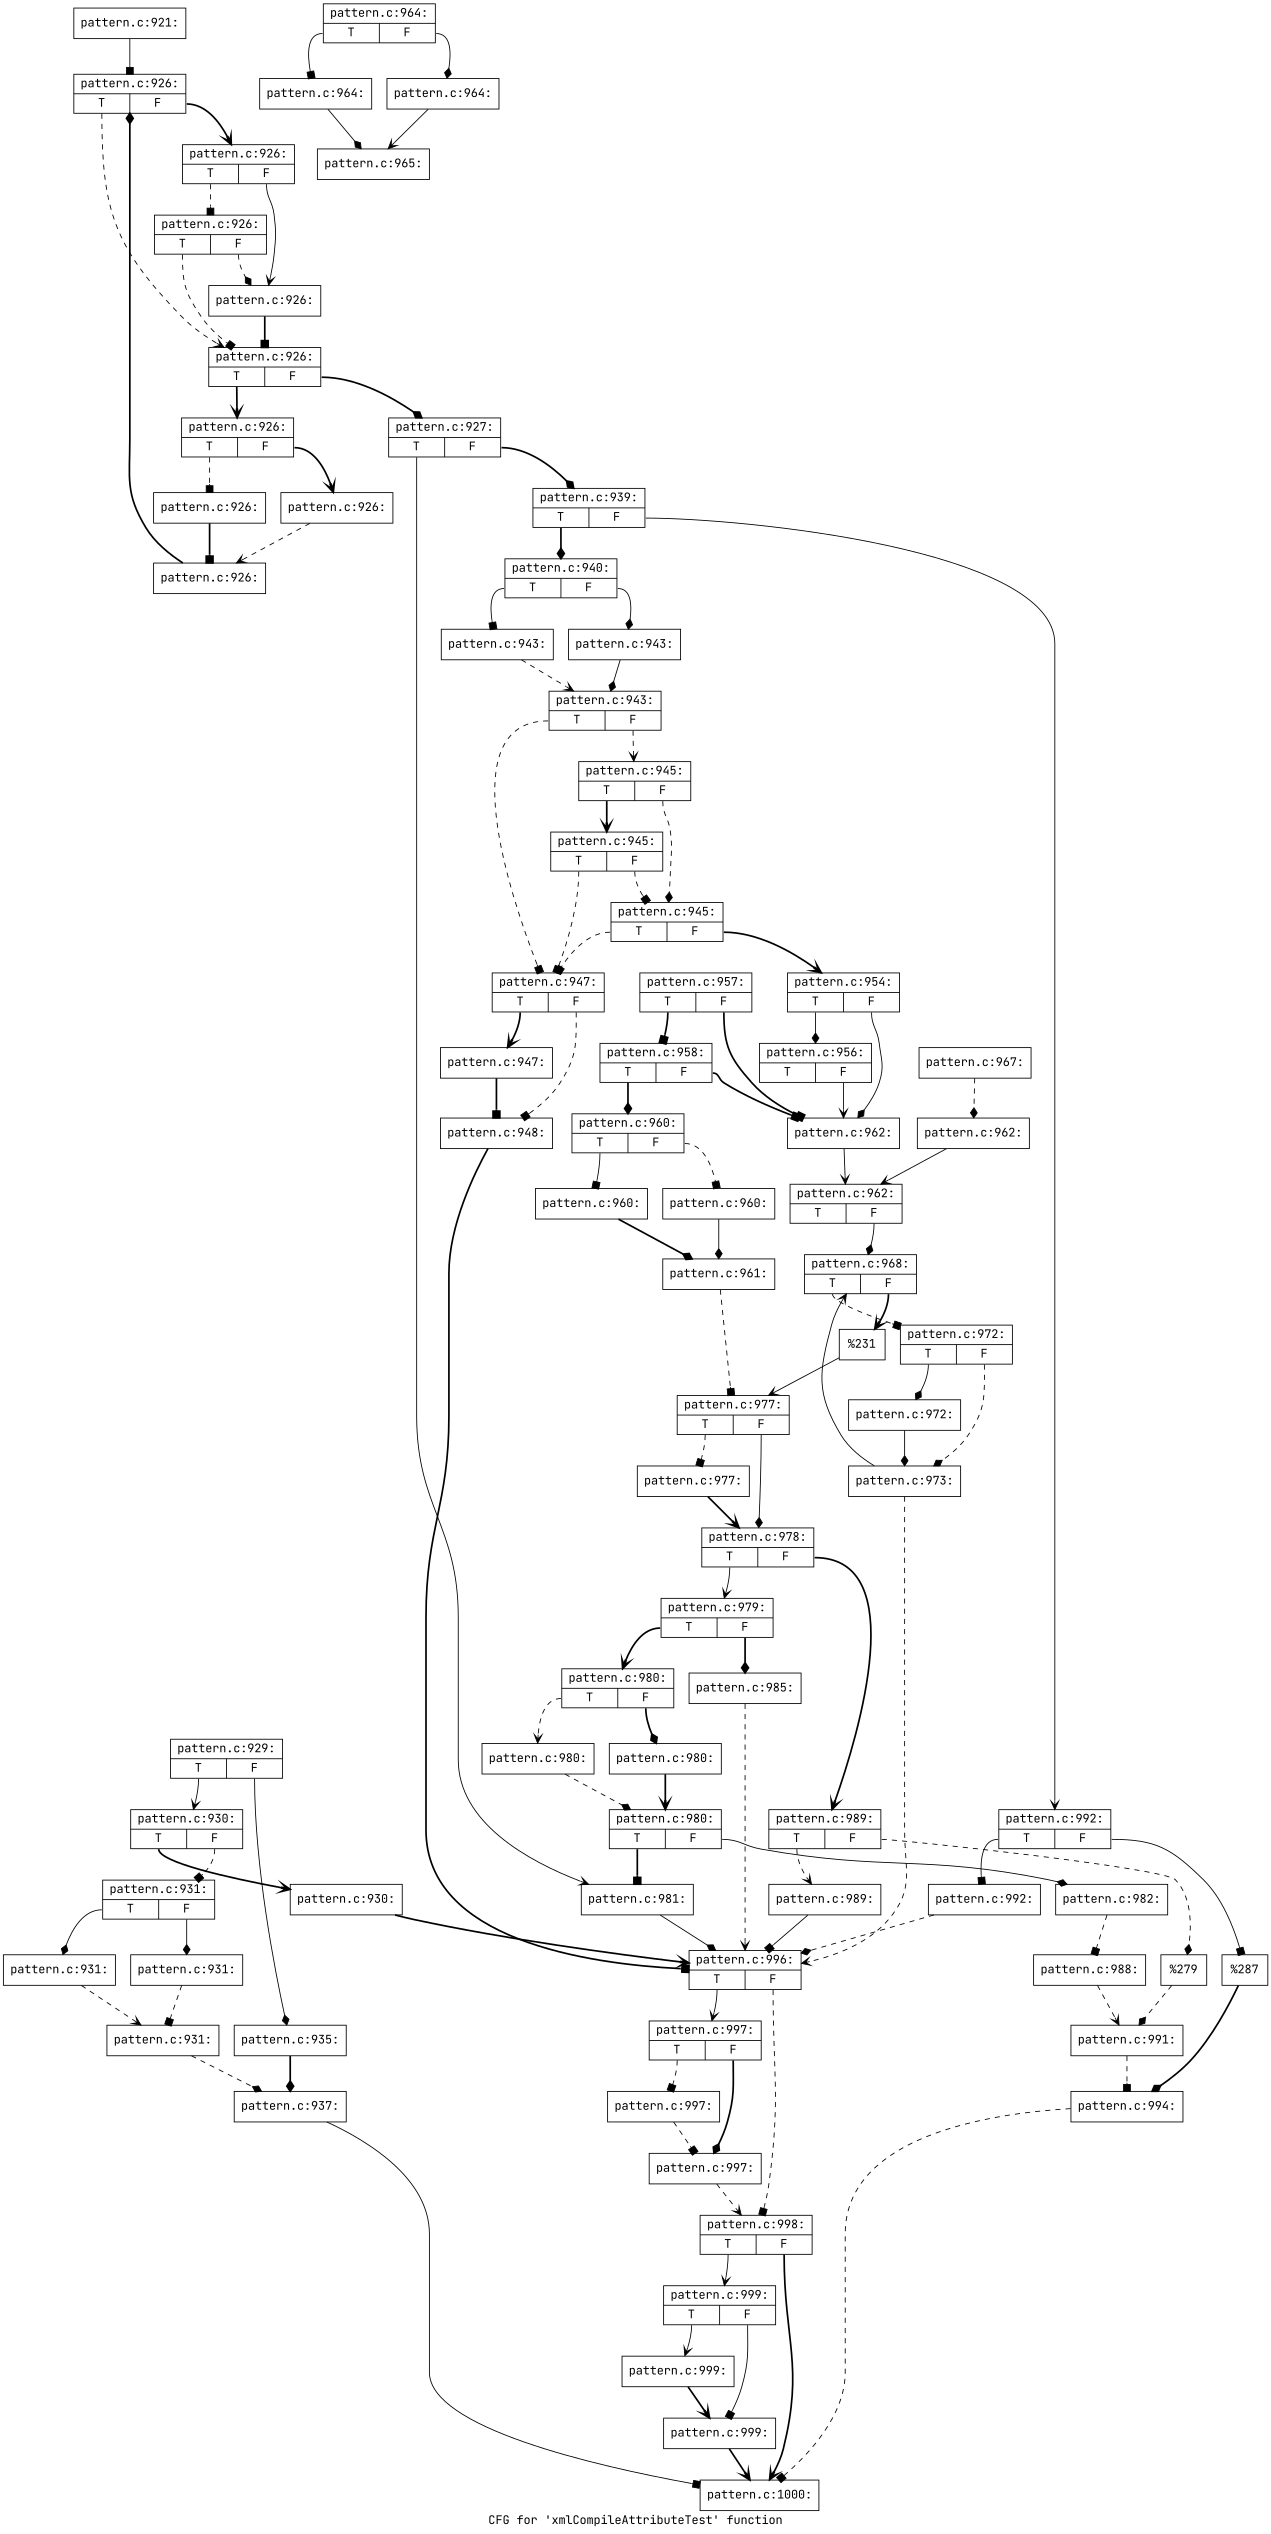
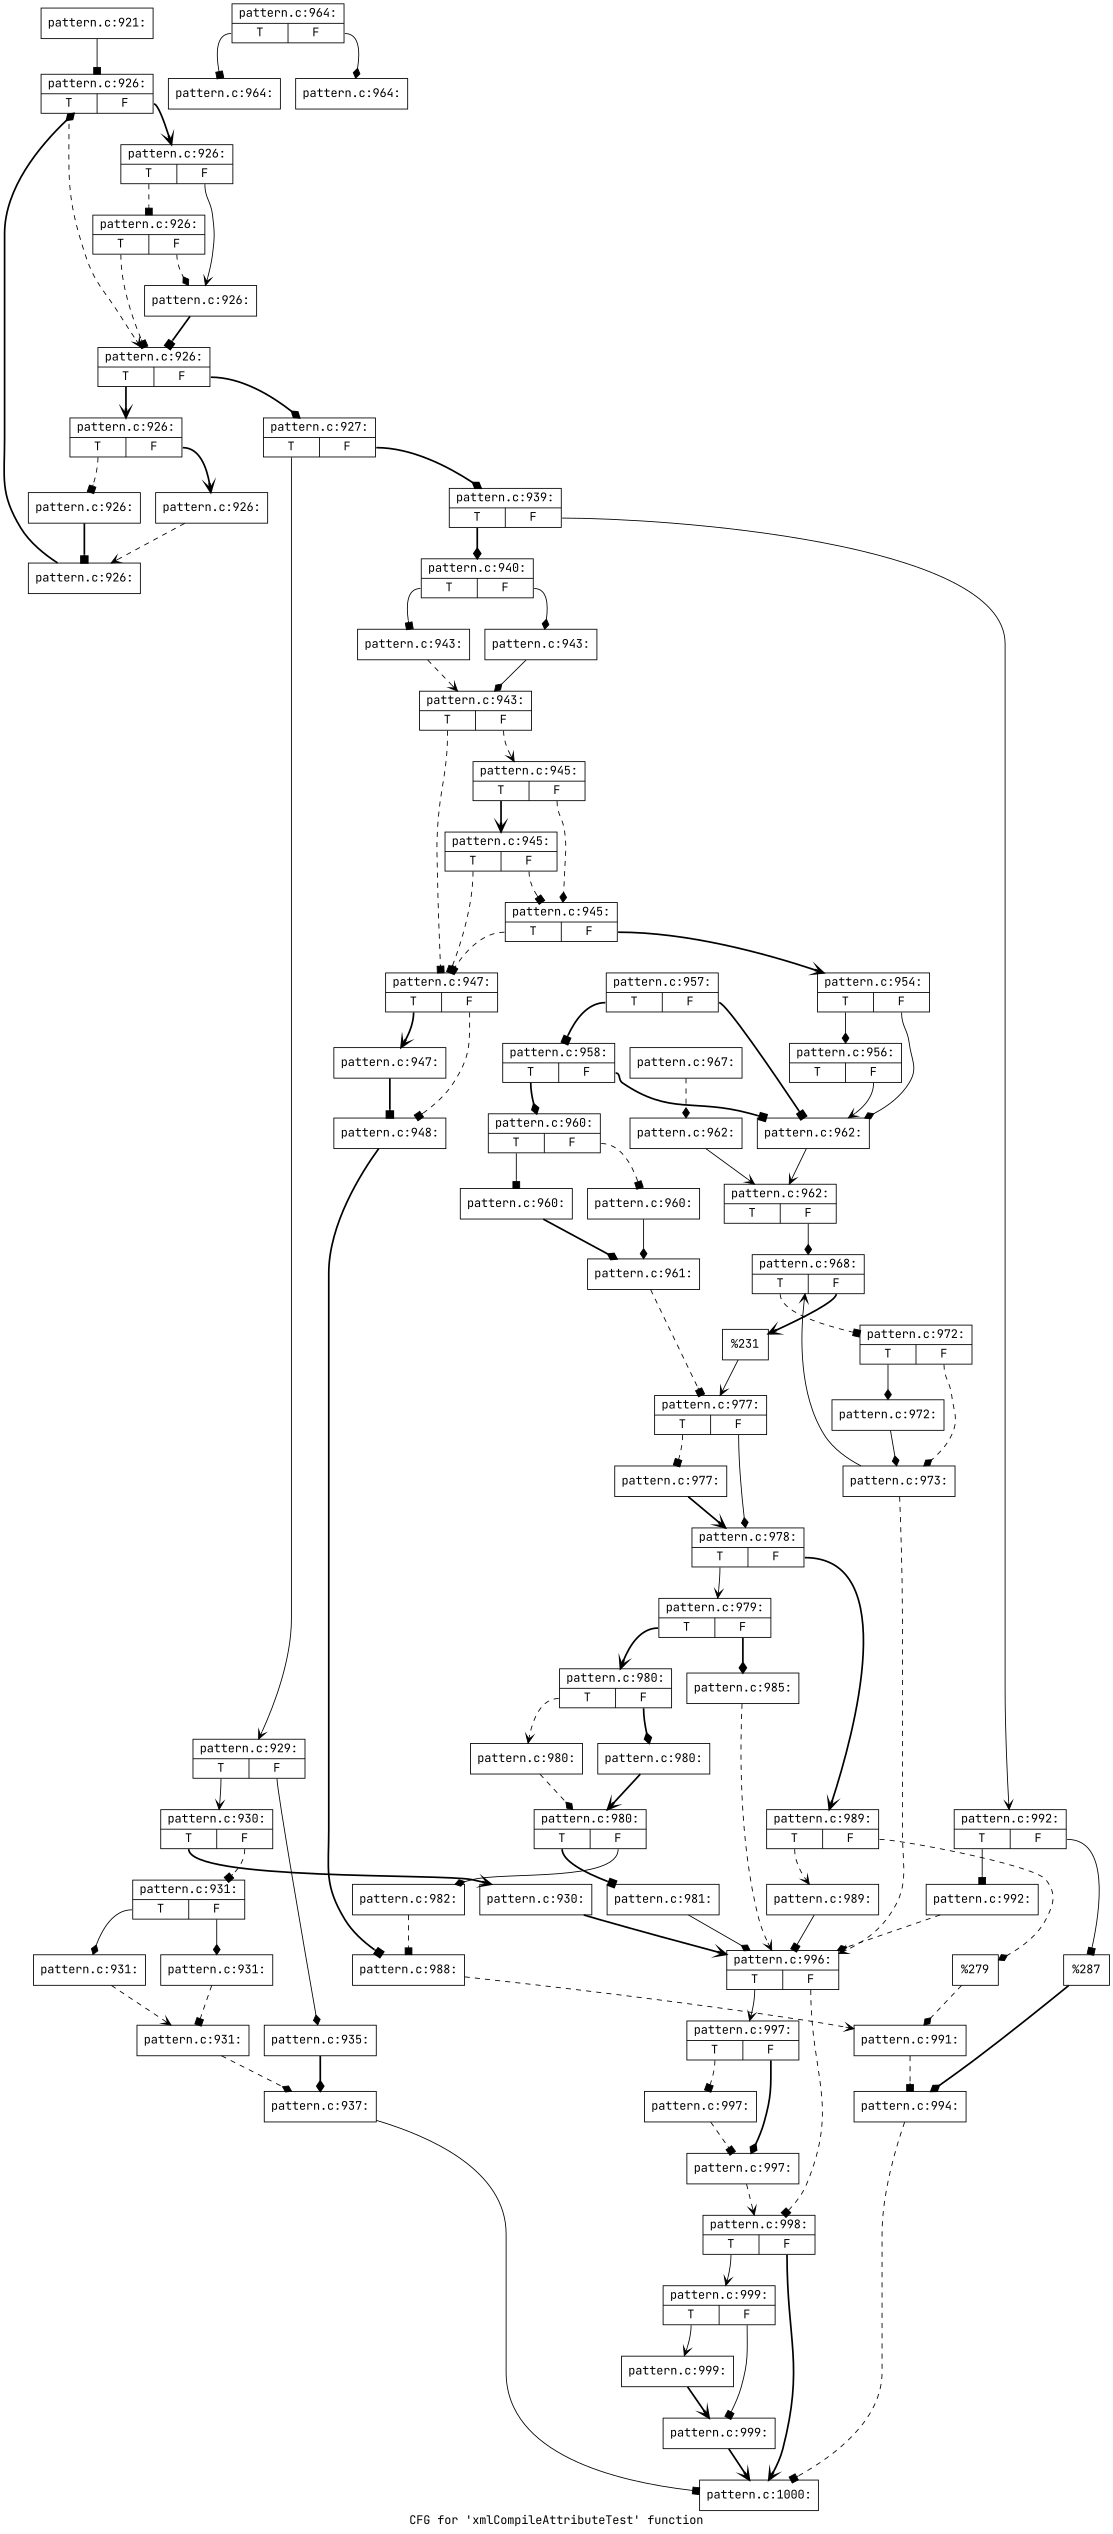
node "pattern.c:965:": removed
edge "pattern.c:927:" -> "pattern.c:981:": now "pattern.c:927:" -> "pattern.c:929:"
edge "pattern.c:948:" -> "pattern.c:996:": now "pattern.c:948:" -> "pattern.c:988:"
